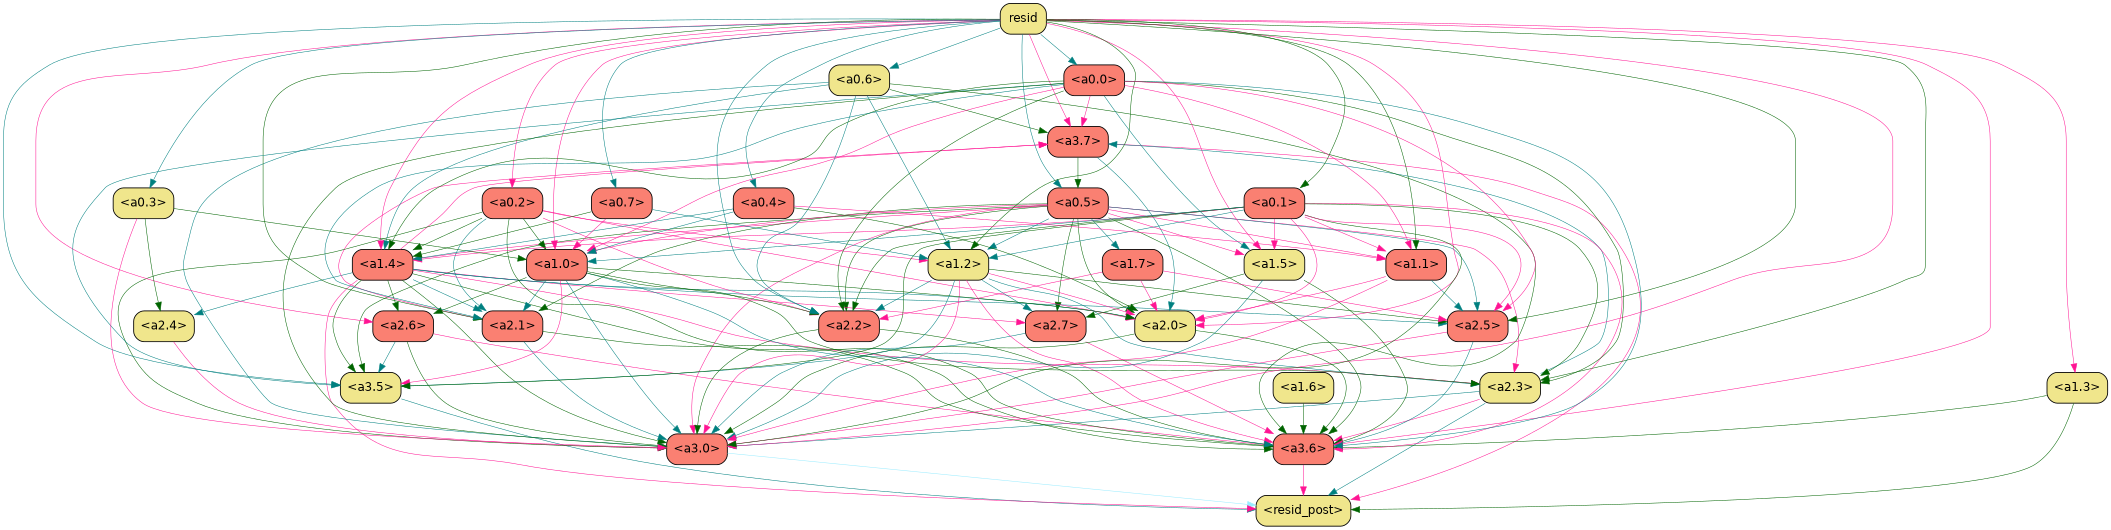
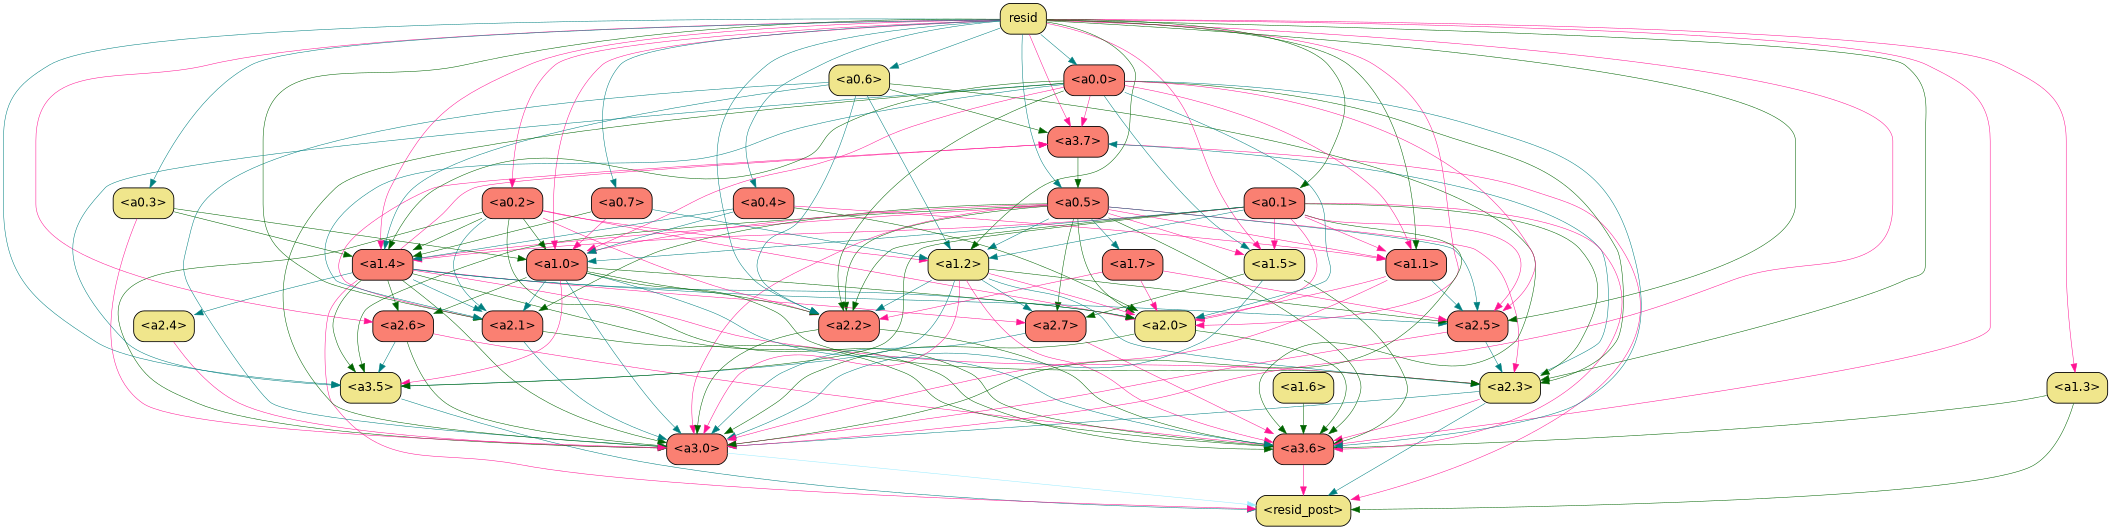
edge "<a3.7>" -> "<a2.0>": now "<a0.0>" -> "<a2.0>"
edge "<a0.3>" -> "<a2.4>": now "<a0.3>" -> "<a1.4>"
edge "<a2.5>" -> "<a3.6>": now "<a2.5>" -> "<a2.3>"
